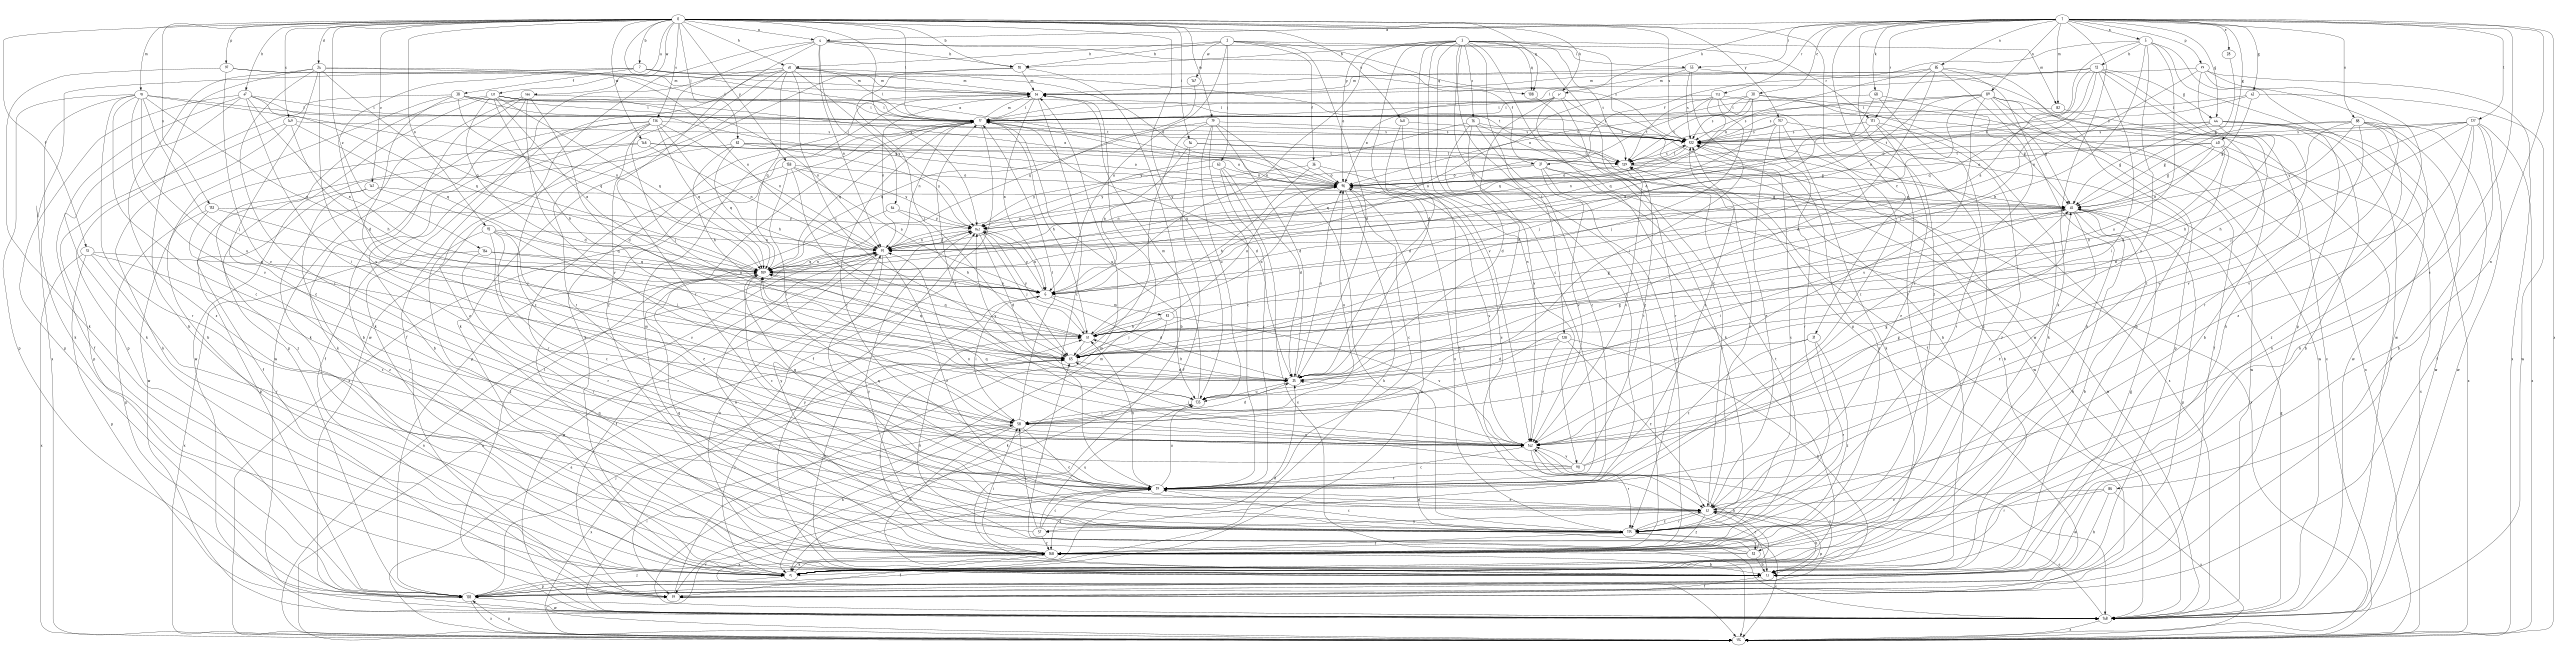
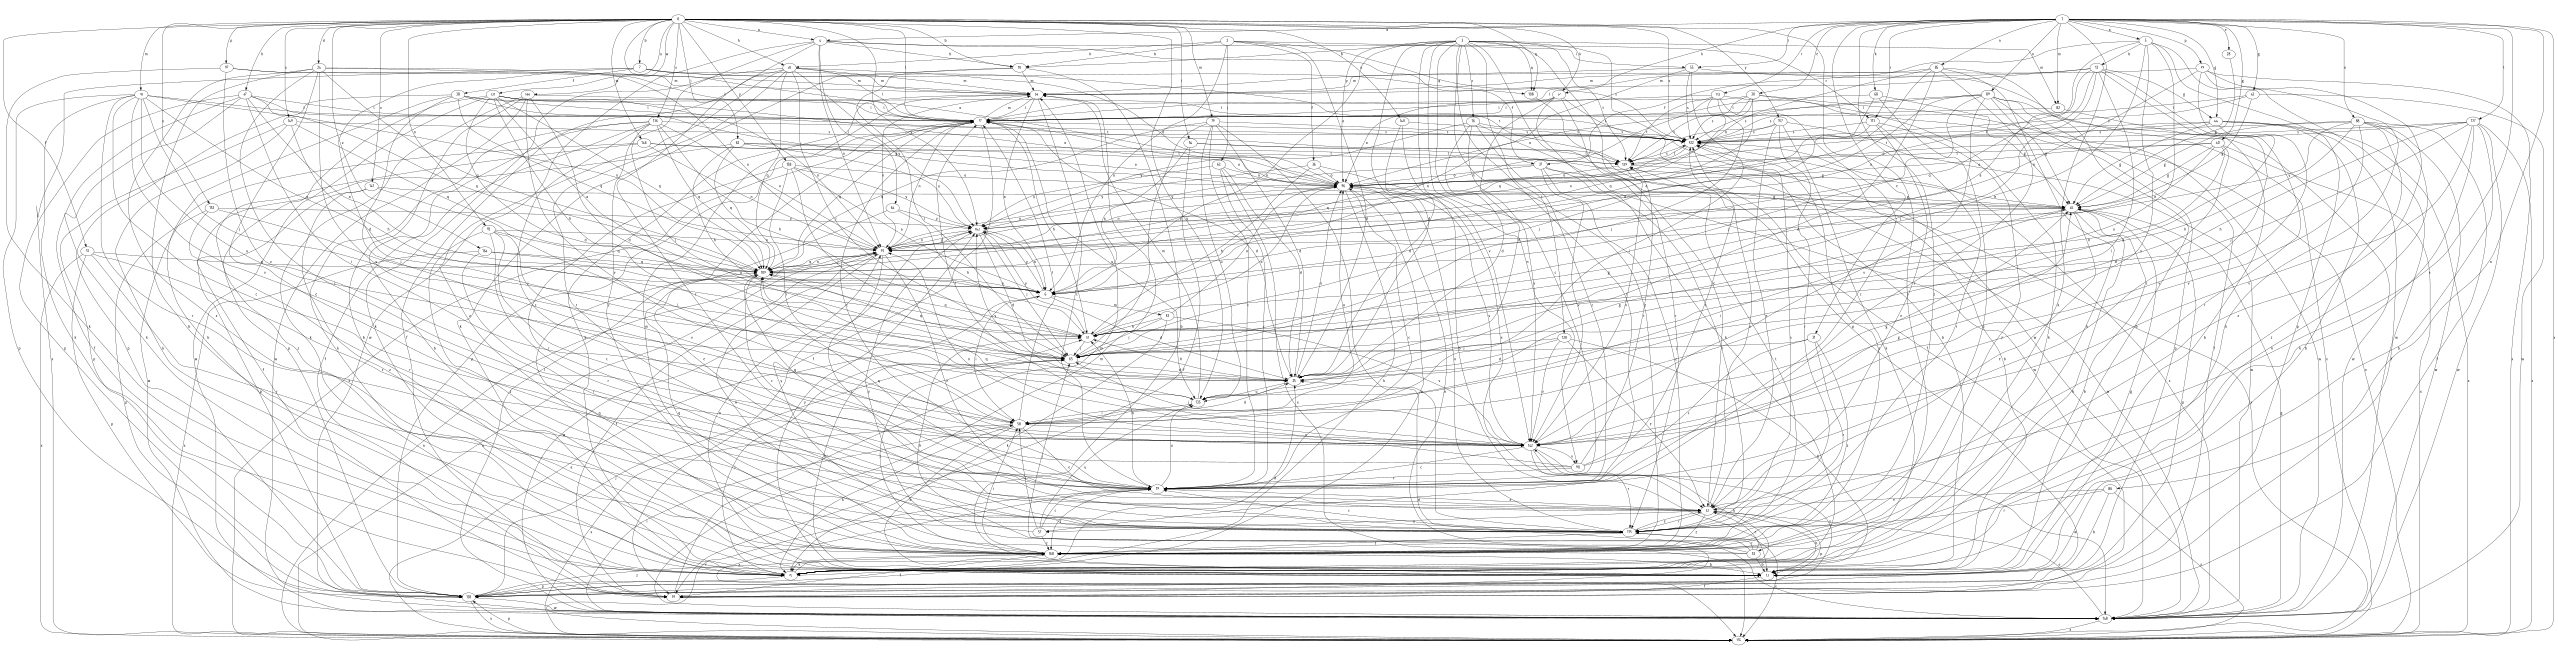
node "147": removed
edge "90" -> "142": reversed
edge "115" -> "52": reversed
edge "39" -> "96": added, label "o"
